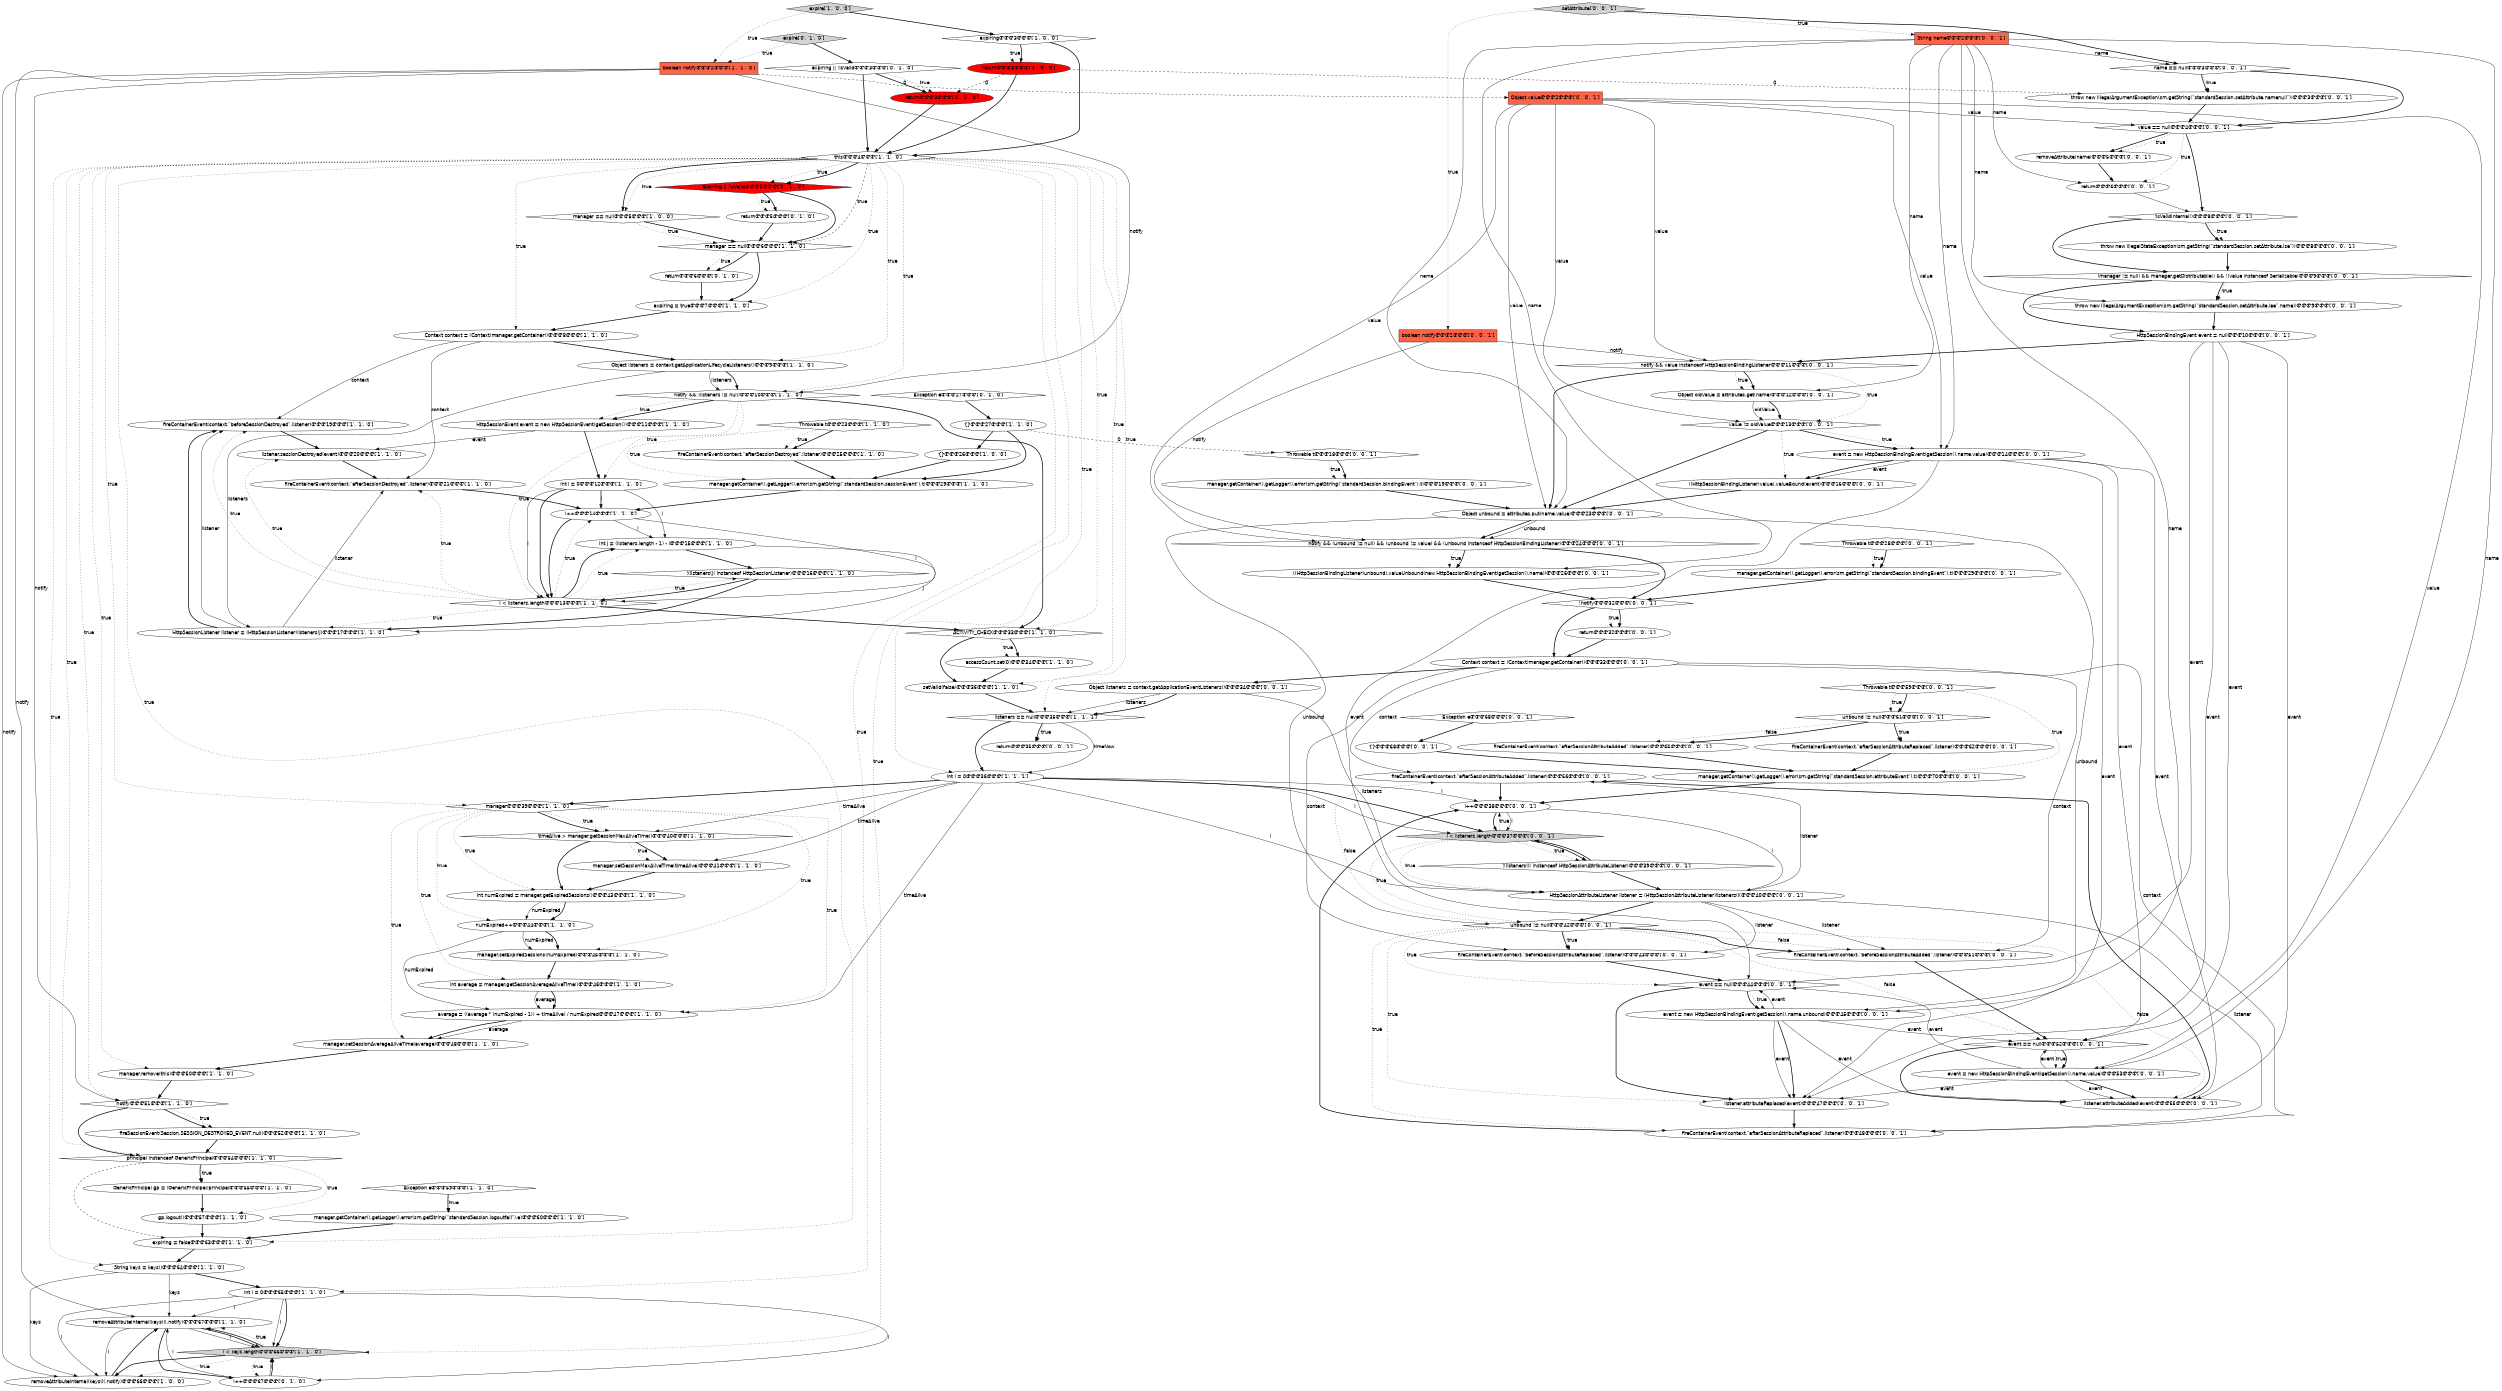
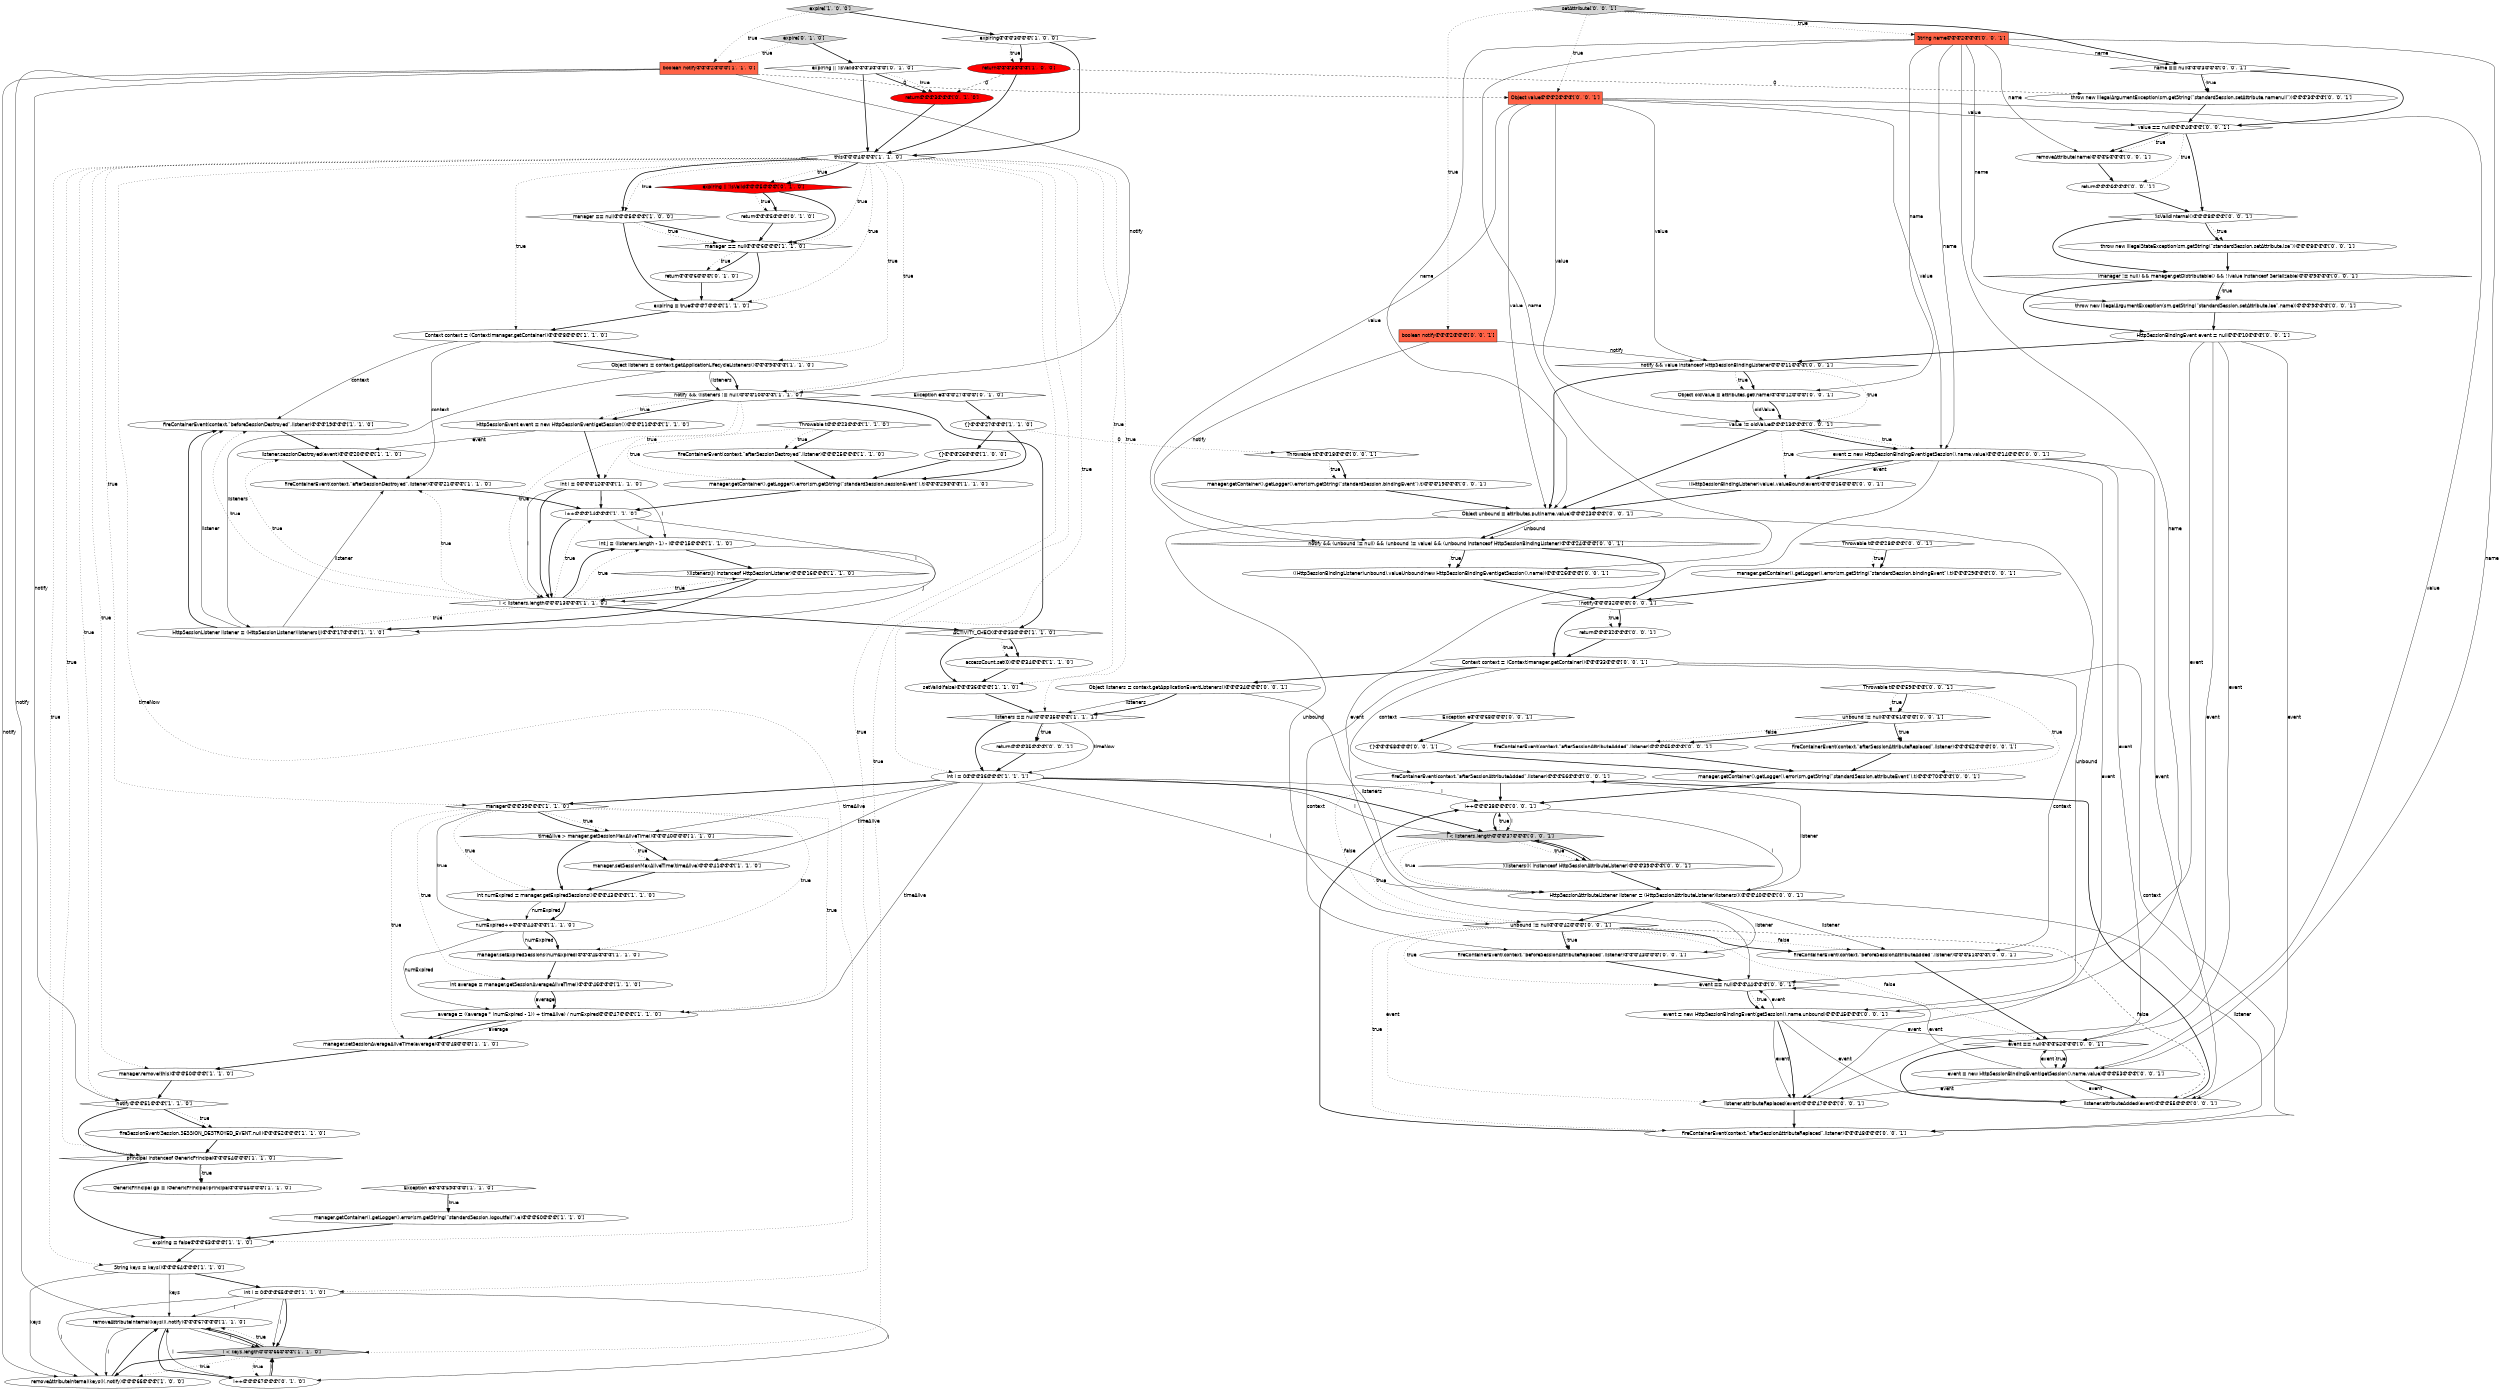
edge "setAttribute['0', '0', '1']" -> "Object value@@@2@@@['0', '0', '1']": added, label "true"
edge "String name@@@2@@@['0', '0', '1']" -> "return@@@6@@@['0', '0', '1']": now "String name@@@2@@@['0', '0', '1']" -> "removeAttribute(name)@@@5@@@['0', '0', '1']"
edge "return@@@6@@@['0', '0', '1']" -> "!isValidInternal()@@@8@@@['0', '0', '1']": style solid -> bold
edge "this@@@4@@@['1', '1', '0']" -> "manager == null@@@6@@@['1', '1', '0']": style dashed -> dotted
edge "manager == null@@@5@@@['1', '0', '0']" -> "expiring = true@@@7@@@['1', '1', '0']": added
edge "this@@@4@@@['1', '1', '0']" -> "ACTIVITY_CHECK@@@33@@@['1', '1', '0']": removed, label "true"
edge "{}@@@27@@@['1', '1', '0']" -> "Throwable t@@@18@@@['0', '0', '1']": style dashed -> dotted
edge "this@@@4@@@['1', '1', '0']" -> "expiring = false@@@63@@@['1', '1', '0']": label "true" -> "timeNow"
edge "return@@@35@@@['0', '0', '1']" -> "int i = 0@@@36@@@['1', '1', '1']": added
edge "manager@@@39@@@['1', '1', '0']" -> "numExpired++@@@44@@@['1', '1', '0']": style dotted -> solid
edge "unbound != null@@@42@@@['0', '0', '1']" -> "listener.attributeAdded(event)@@@55@@@['0', '0', '1']": style dotted -> dashed
edge "unbound != null@@@42@@@['0', '0', '1']" -> "listener.attributeReplaced(event)@@@47@@@['0', '0', '1']": label "true" -> "event"
edge "event == null@@@44@@@['0', '0', '1']" -> "listener.attributeReplaced(event)@@@47@@@['0', '0', '1']": removed
edge "principal instanceof GenericPrincipal@@@54@@@['1', '1', '0']" -> "expiring = false@@@63@@@['1', '1', '0']": style dashed -> bold
node "gp.logout()@@@57@@@['1', '1', '0']": removed
